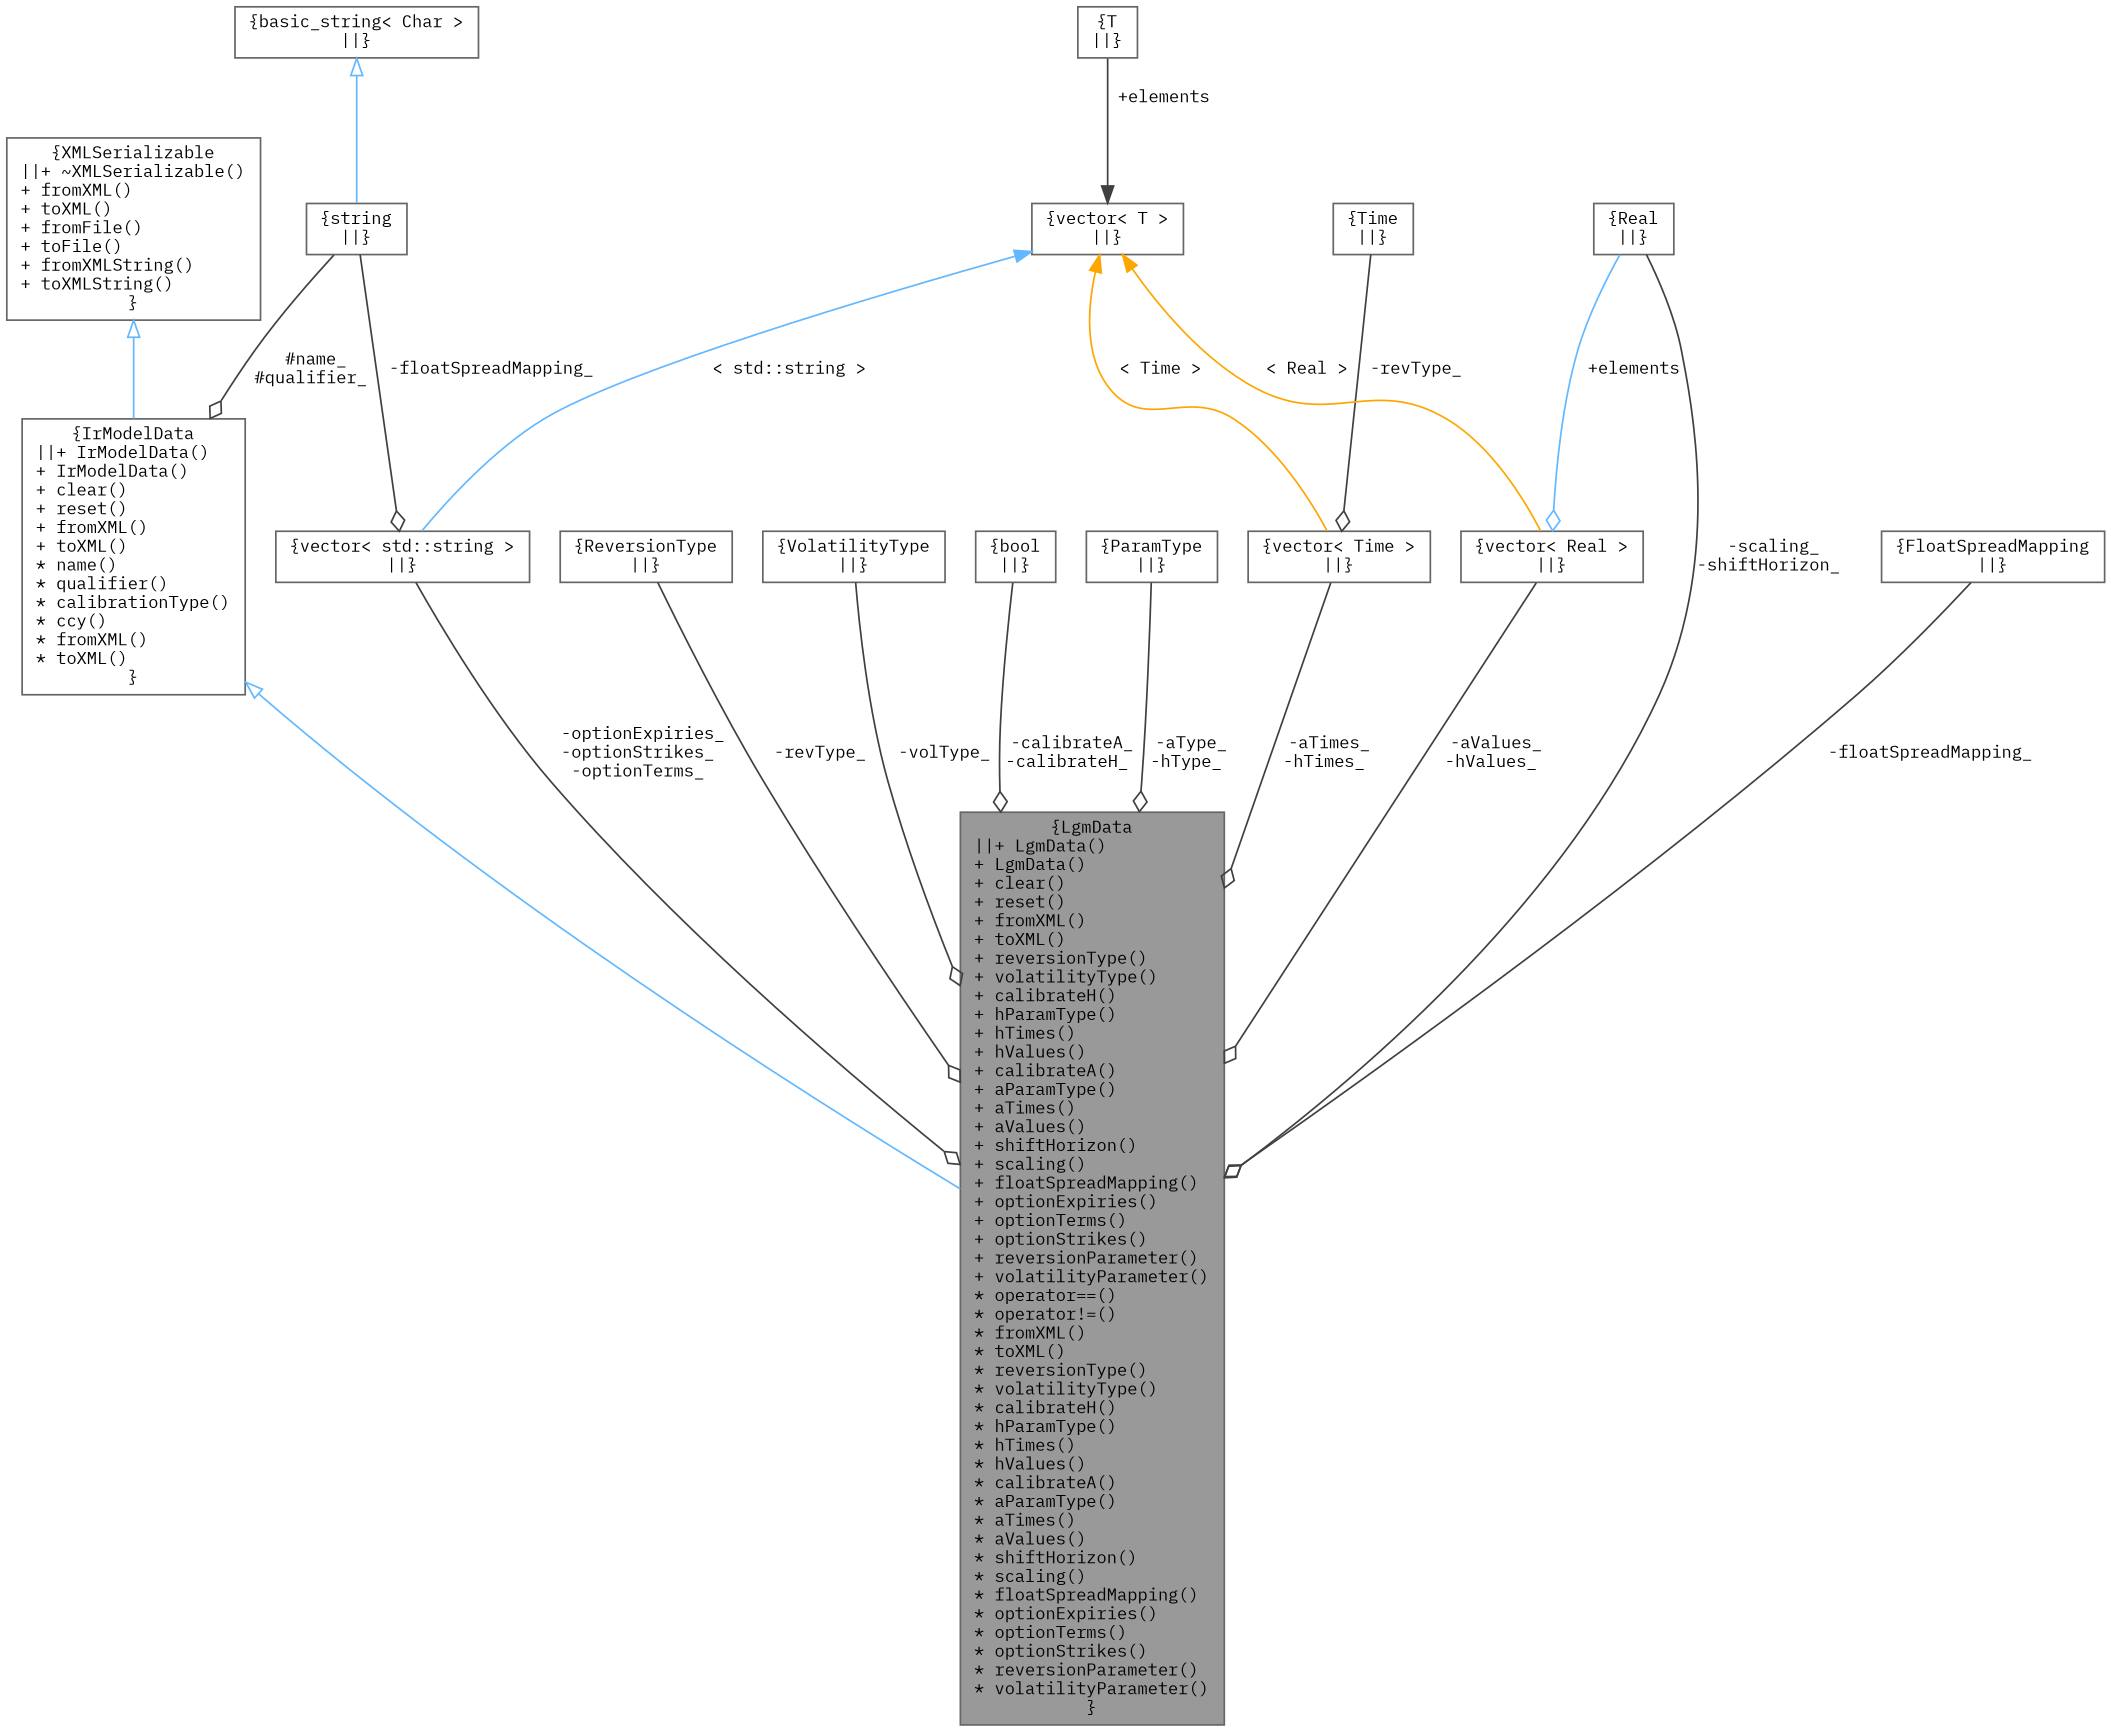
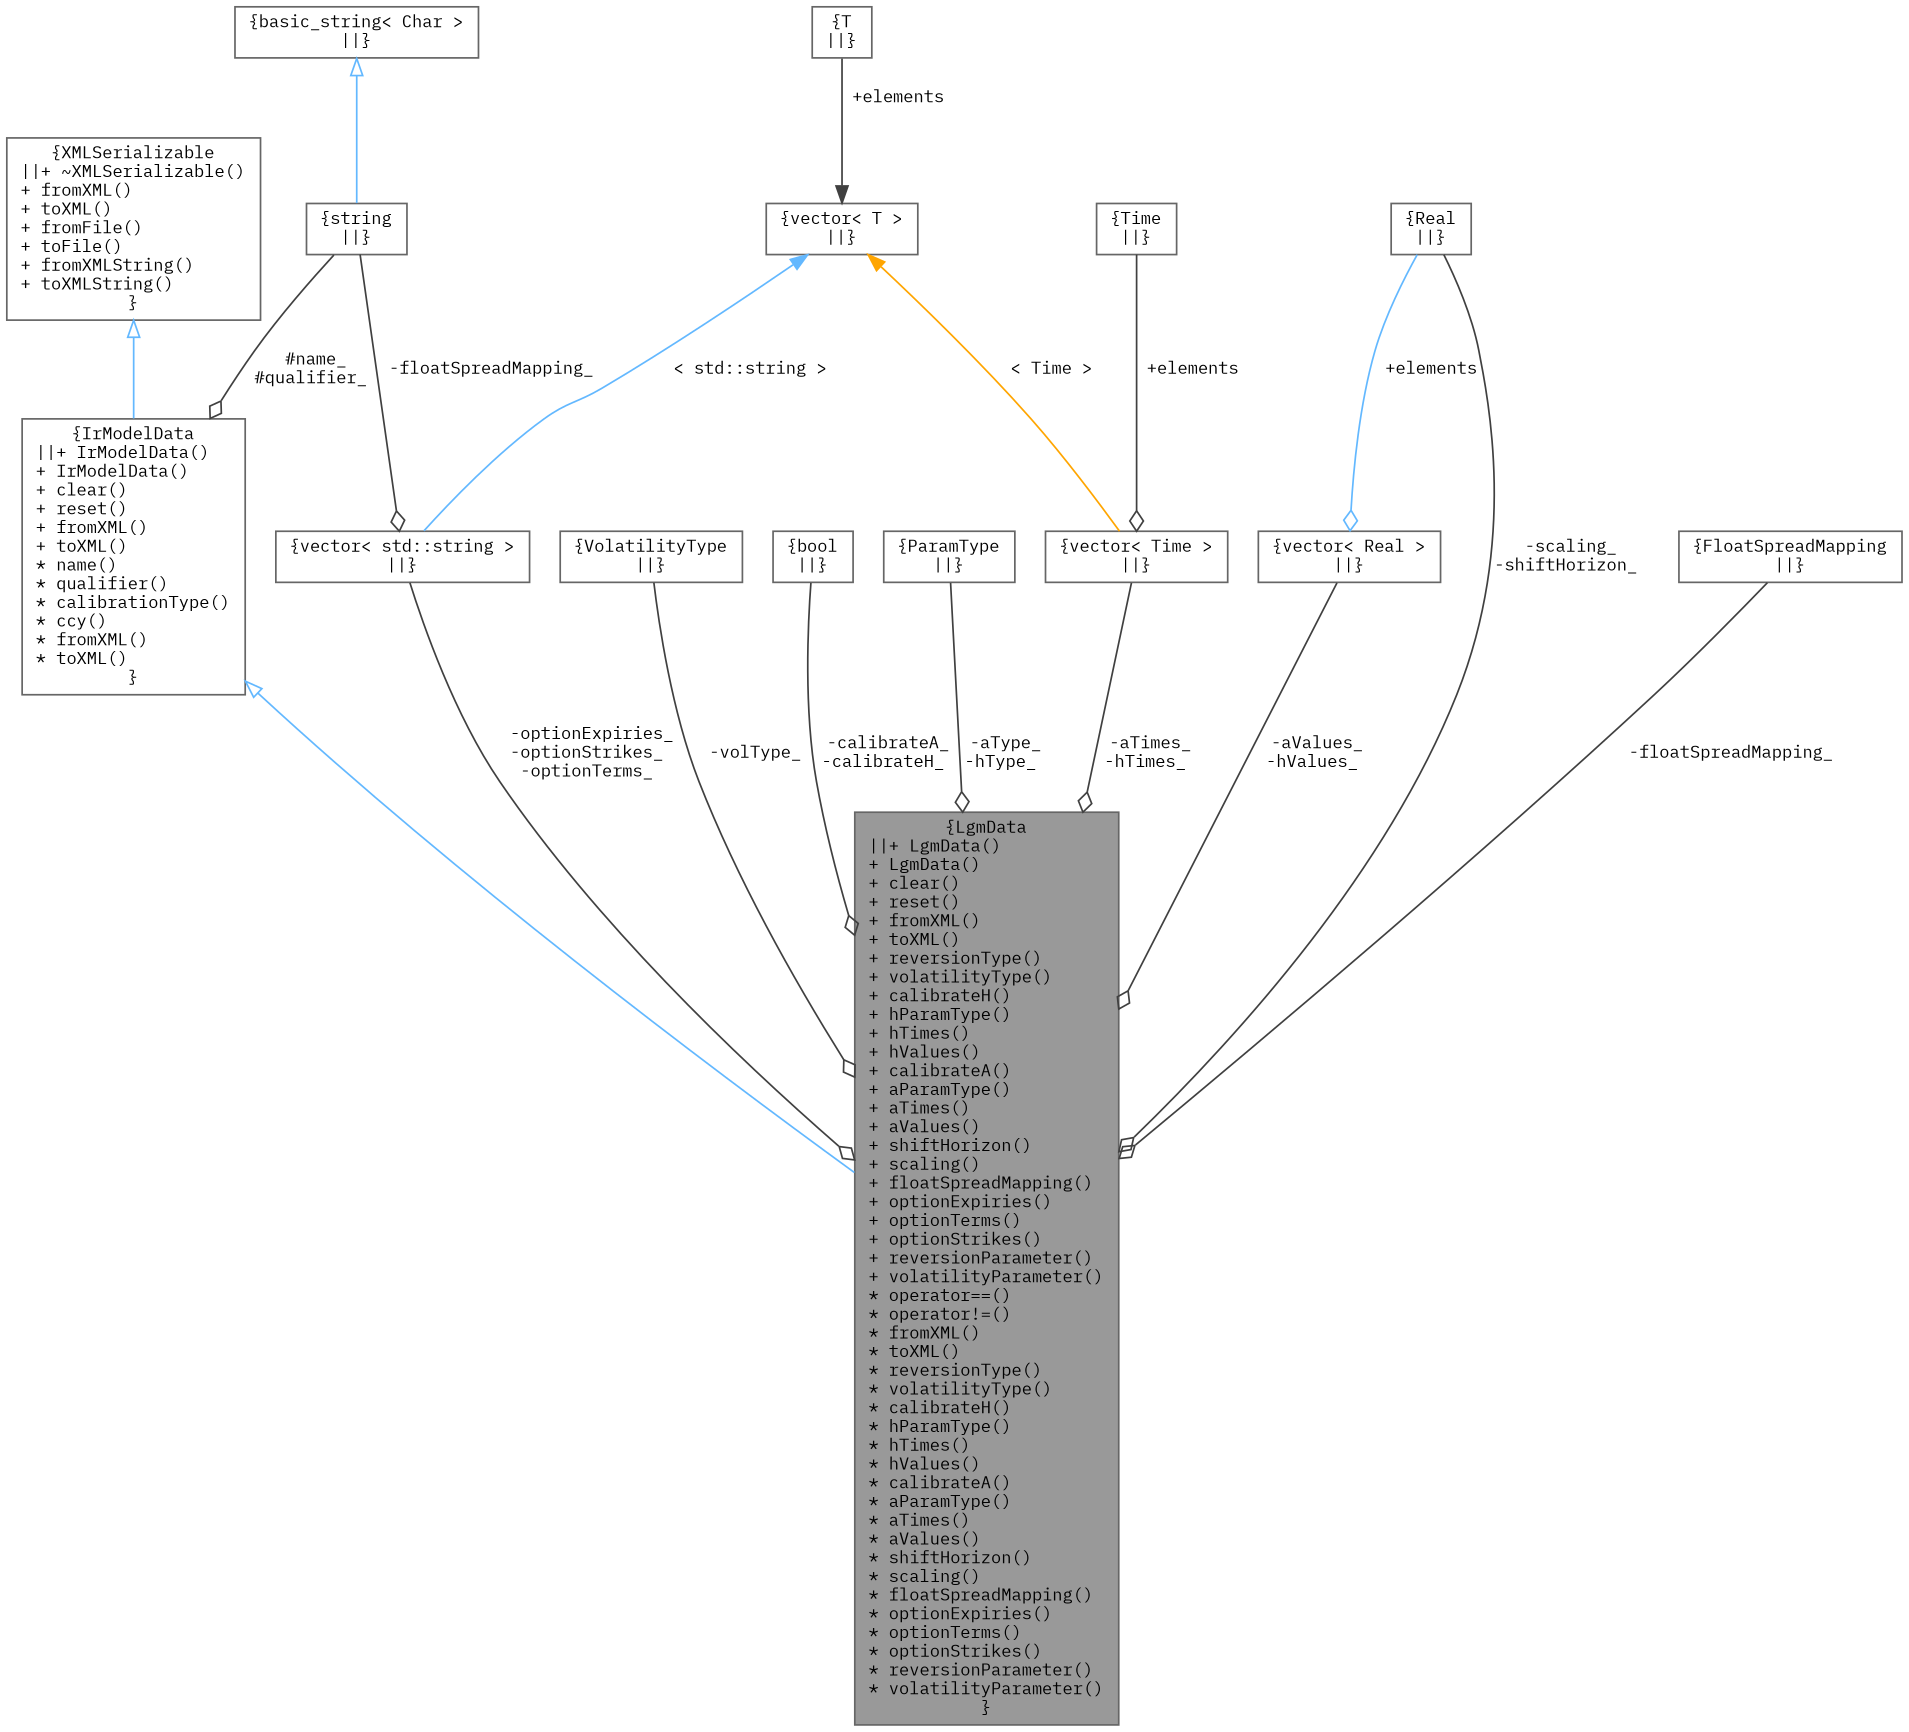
edge "{Time ||}" -> "{vector< Time > ||}": label " -revType_" -> " +elements"
edge "{vector< Real > ||}" -> "{vector< T > ||}": removed, label "< Real >"
node "{ReversionType ||}": removed
